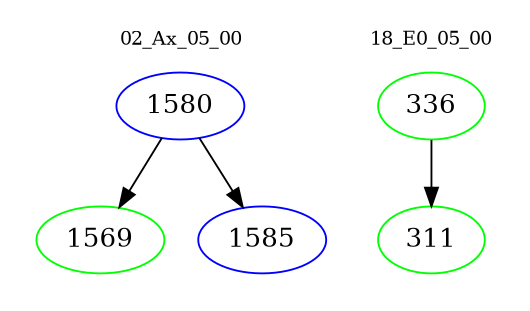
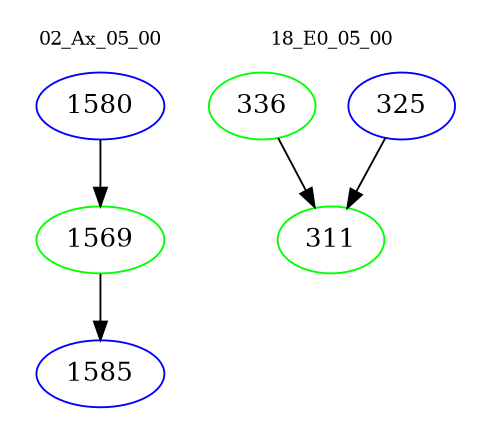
node "325": added
edge "1580" -> "1585": now "1569" -> "1585"
